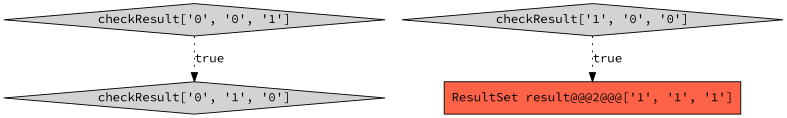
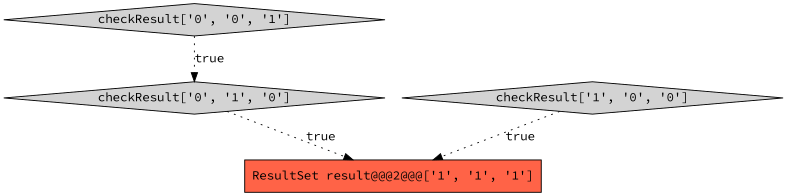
edge "checkResult['0', '1', '0']" -> "ResultSet result@@@2@@@['1', '1', '1']": added, label "true"
